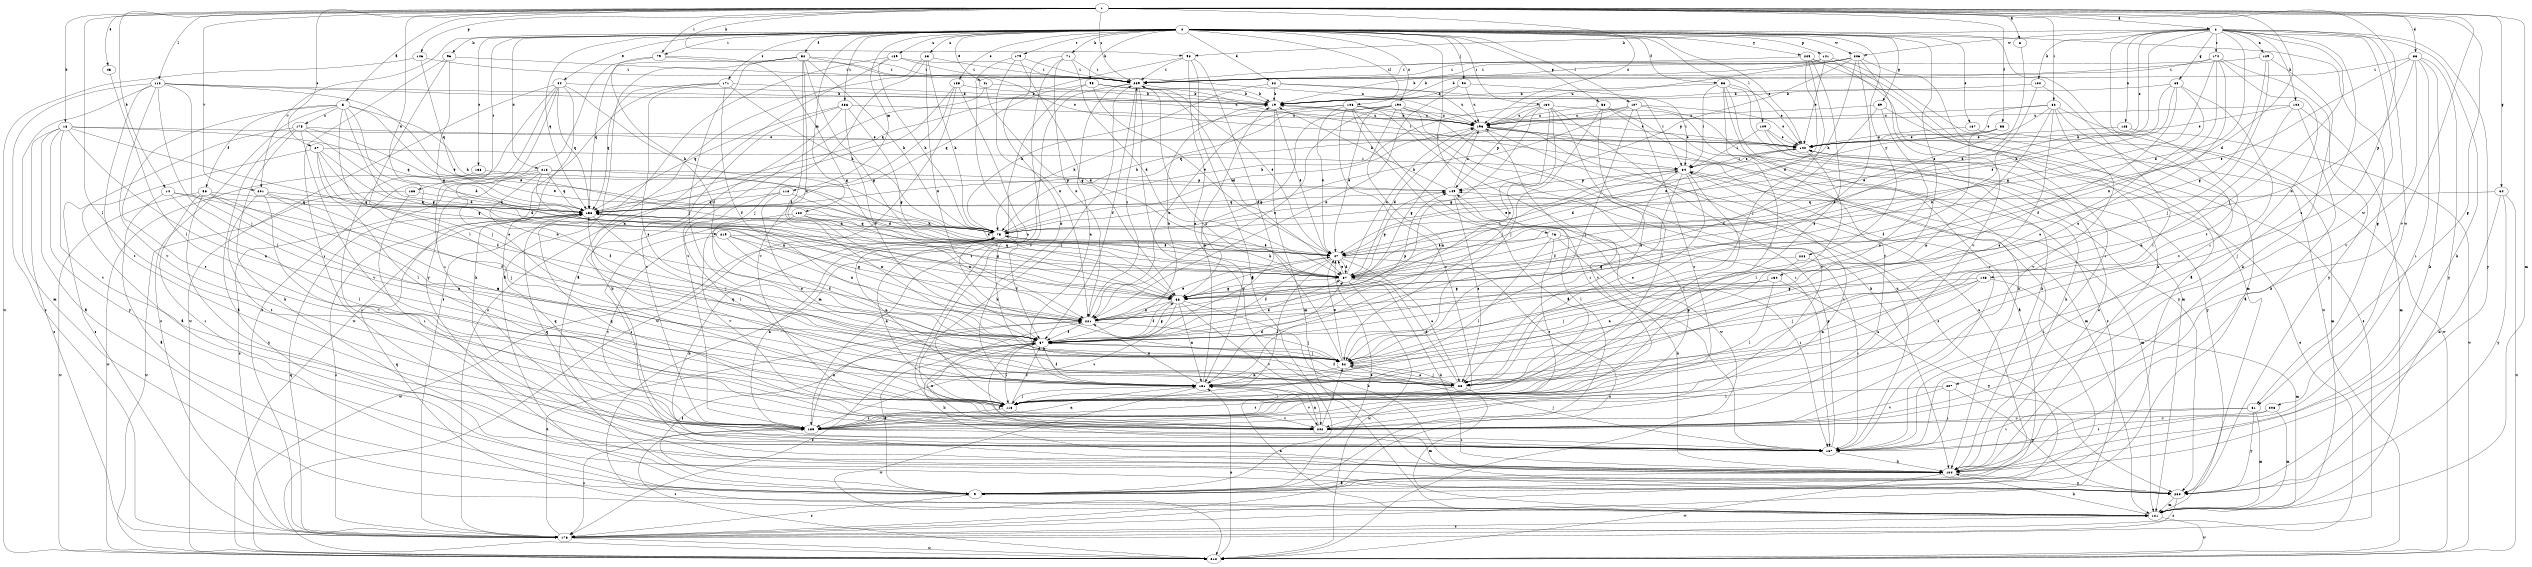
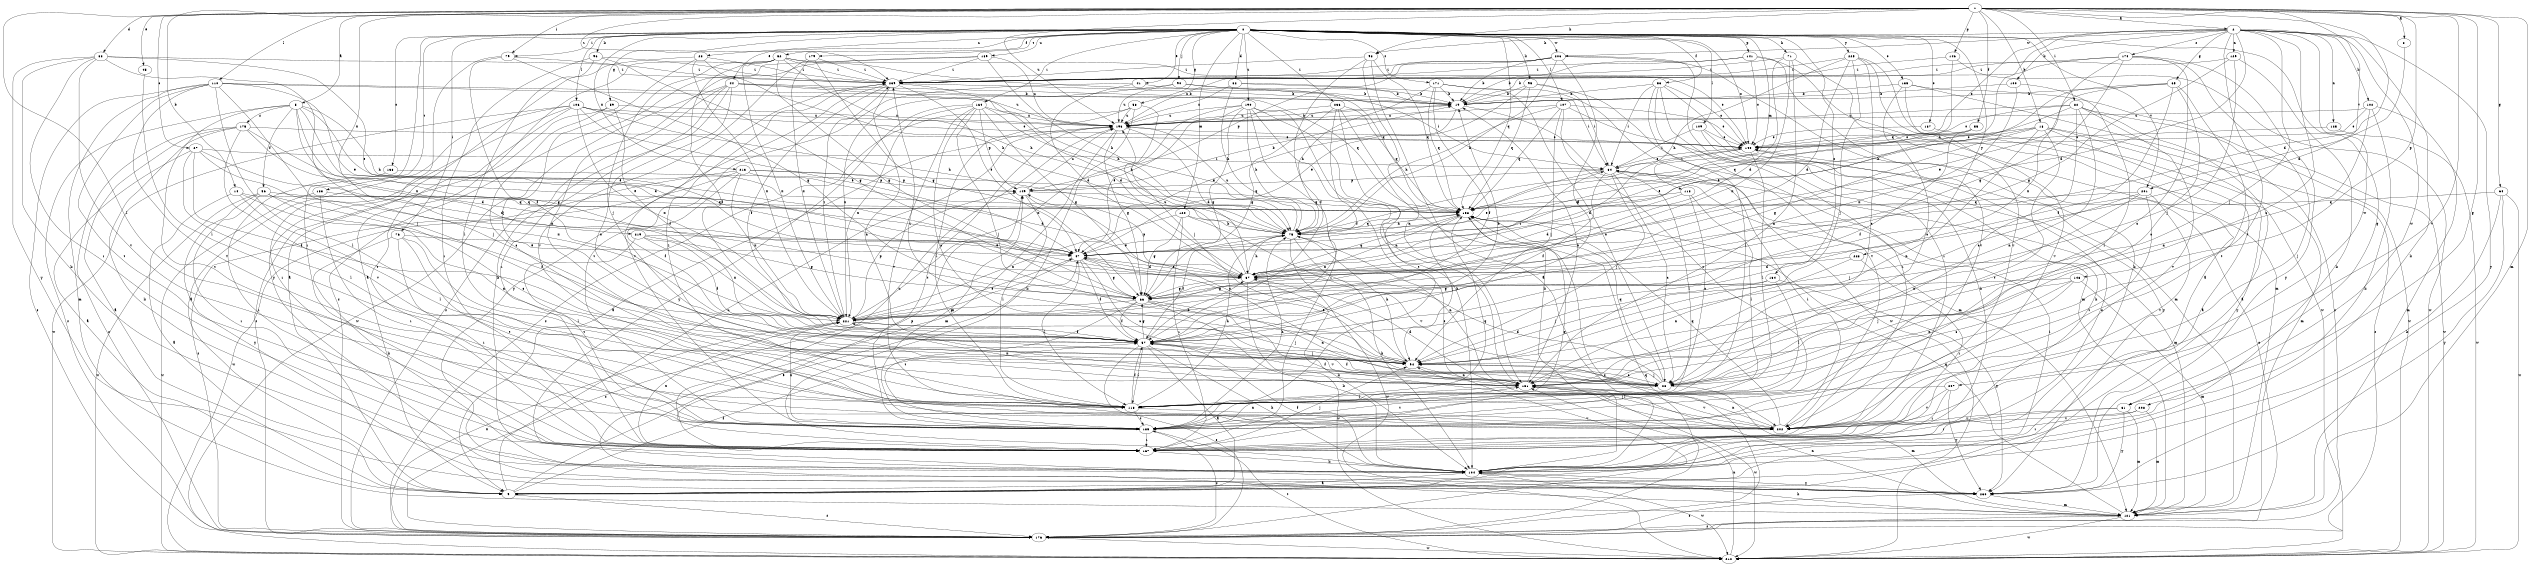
edge "225" -> "75": added, label "h"
